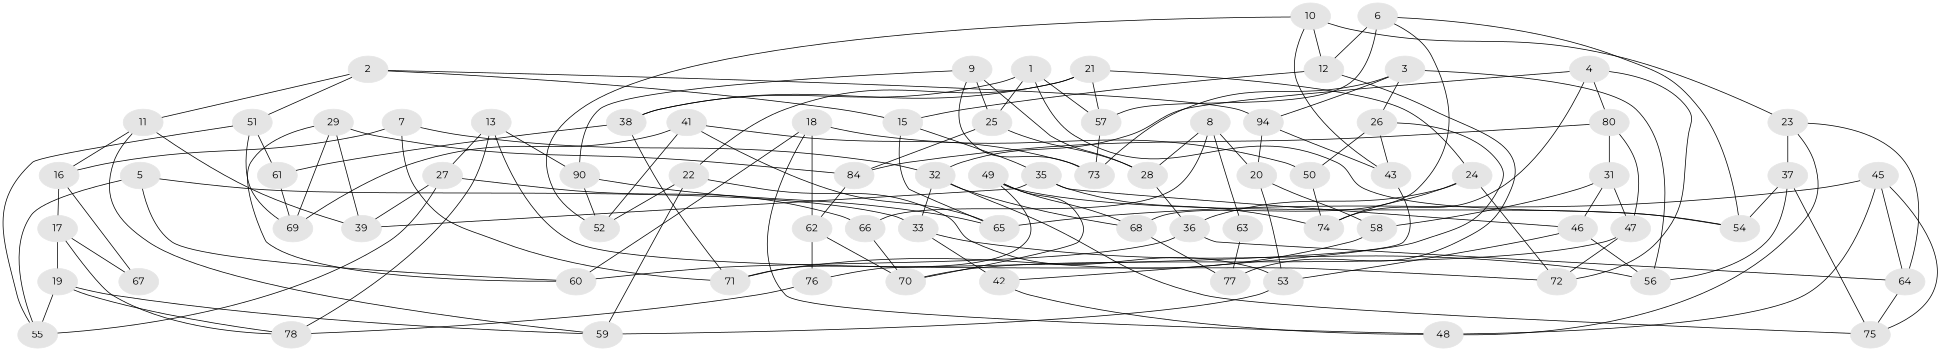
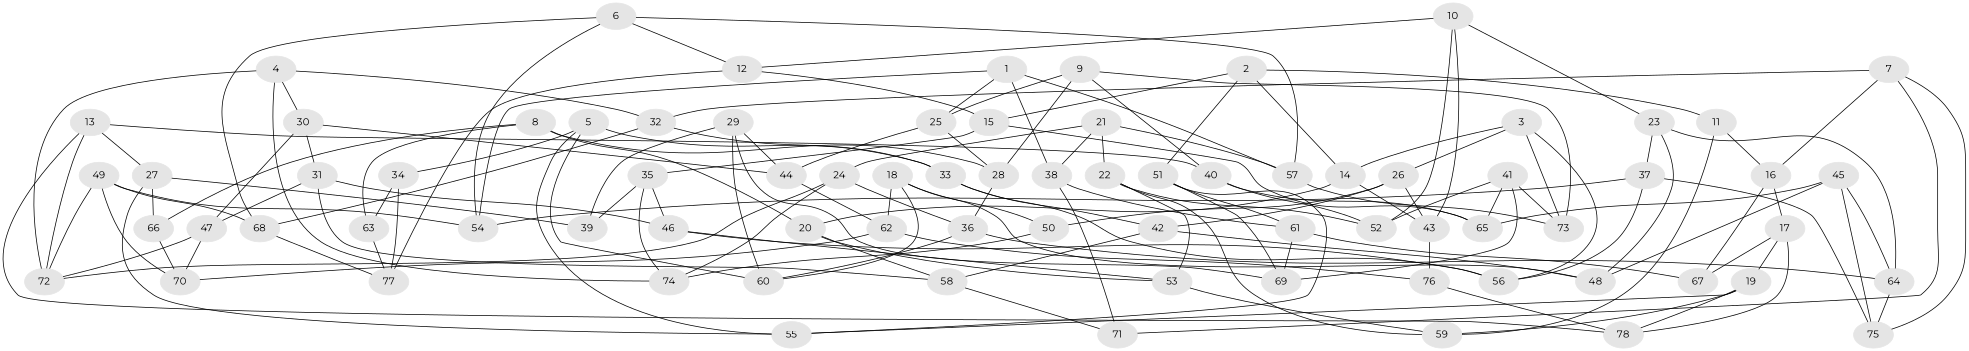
node "94": label "94" -> "14"
node "80": label "80" -> "30"
node "34": added
node "90": label "90" -> "40"
node "84": label "84" -> "44"
edge "11" -- "39": removed
edge "61" -- "67": added
edge "42" -- "58": added
edge "49" -- "71": now "49" -- "72"
edge "32" -- "75": now "7" -- "75"
